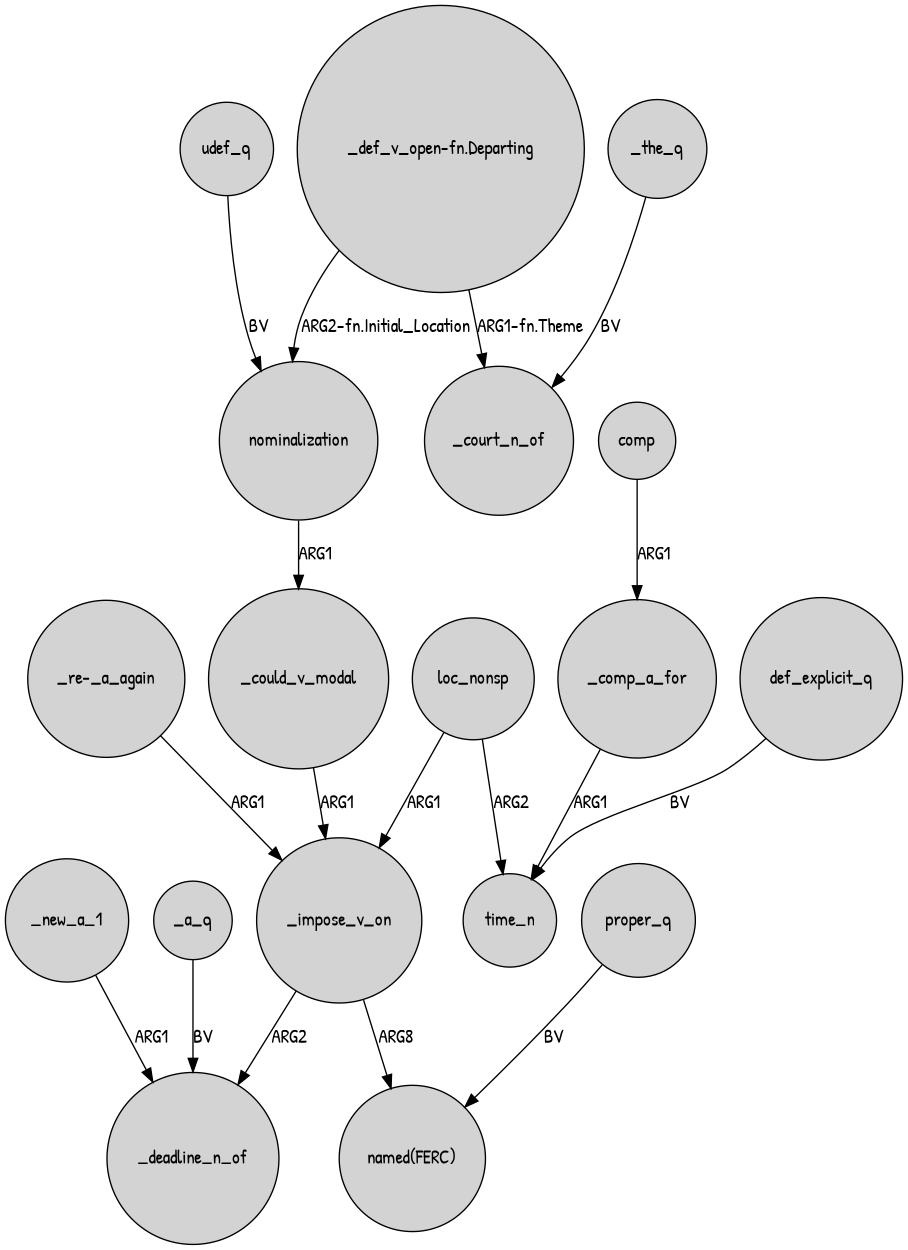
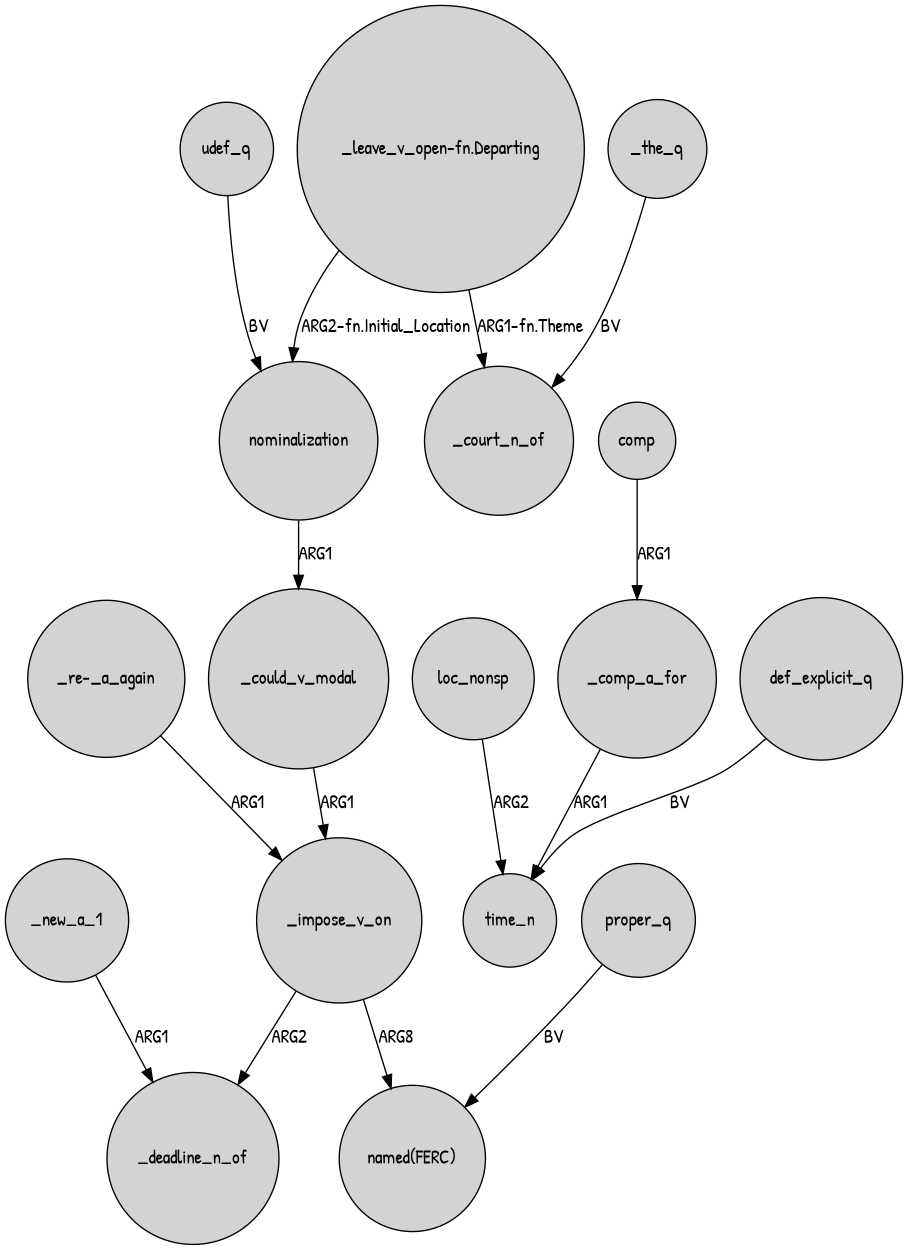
node "_def_v_open-fn.Departing": label "_def_v_open-fn.Departing" -> "_leave_v_open-fn.Departing"
edge "loc_nonsp" -> "_impose_v_on": removed, label "ARG1"
node "_a_q": removed
